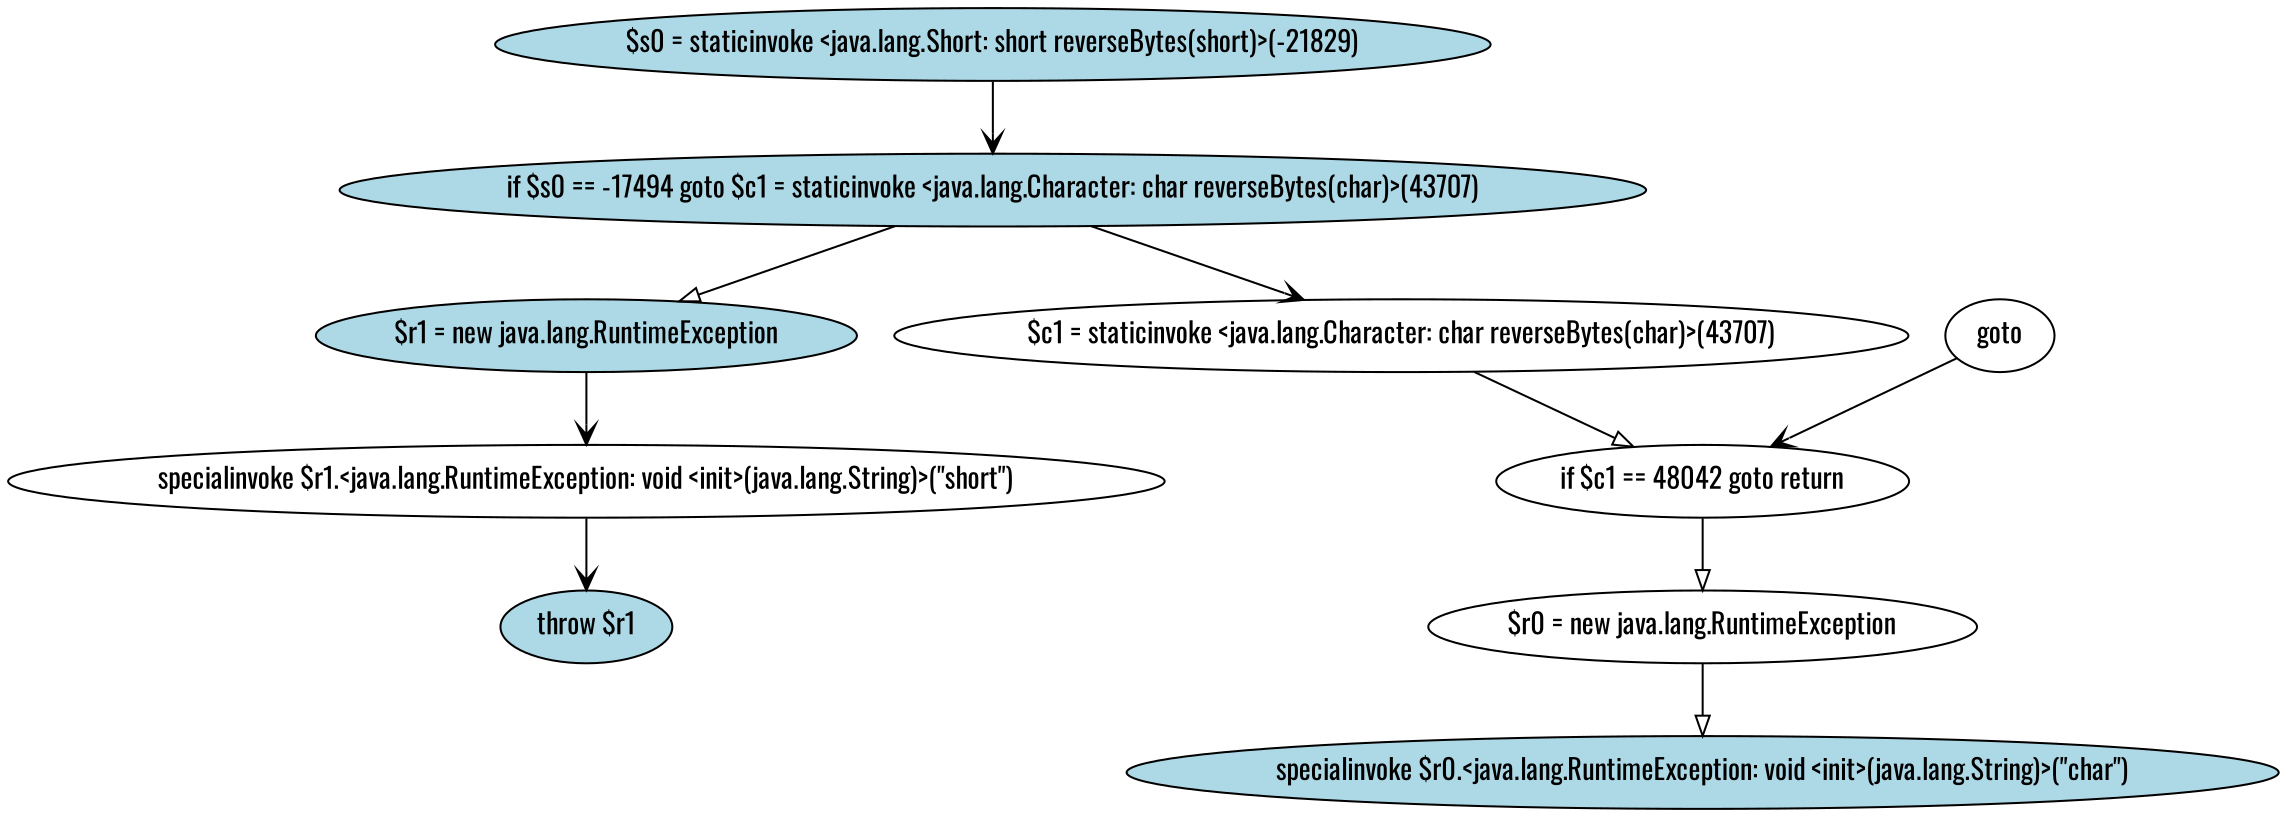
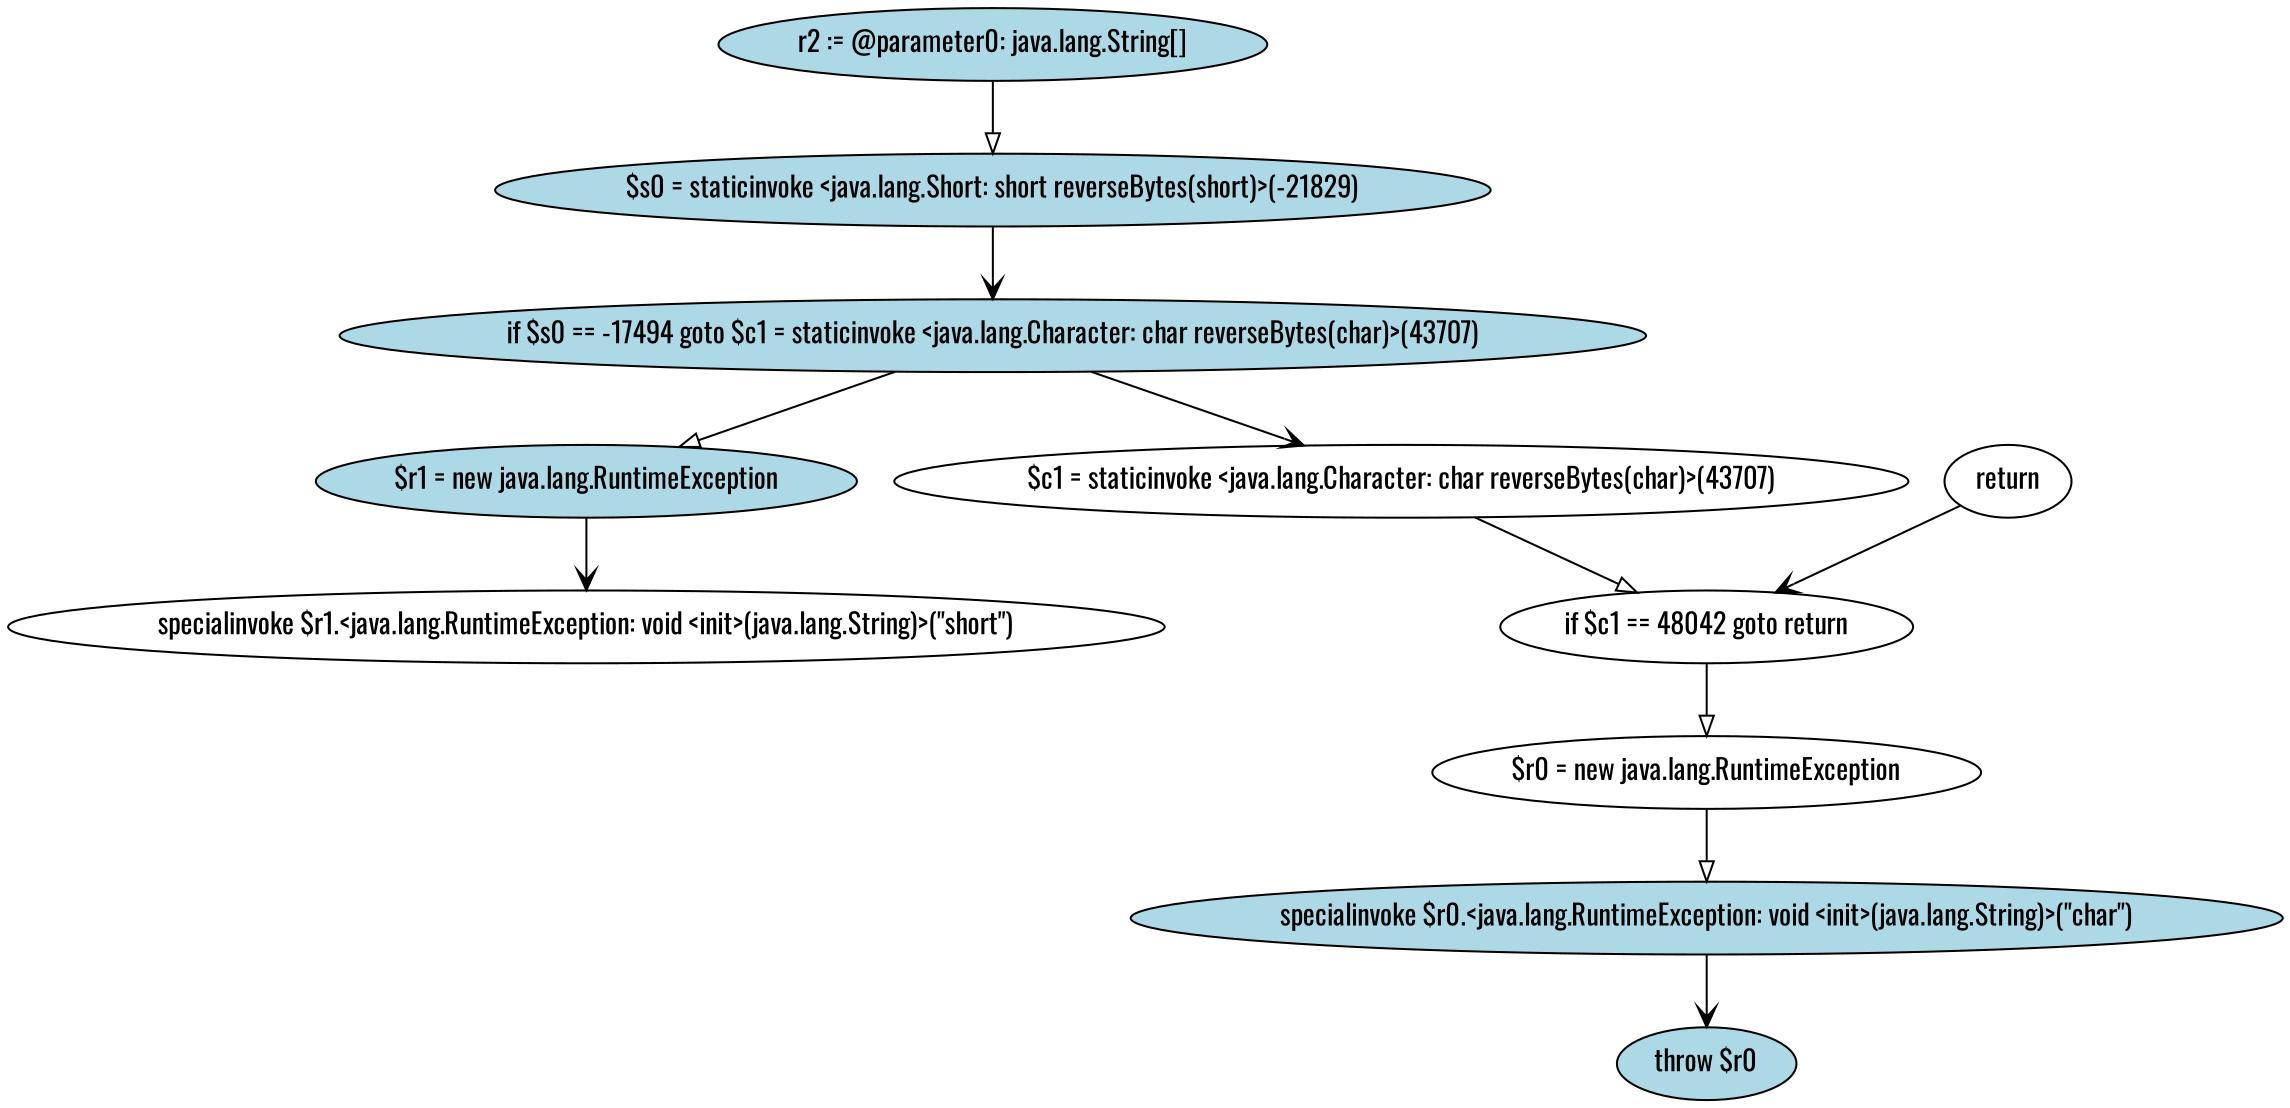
node "r2 := @parameter0: java.lang.String[]": added
node "goto": label "goto" -> "return"
node "throw $r1": removed
node "throw $r0": added
